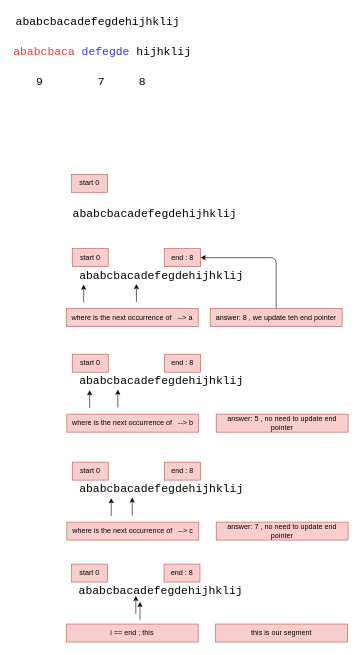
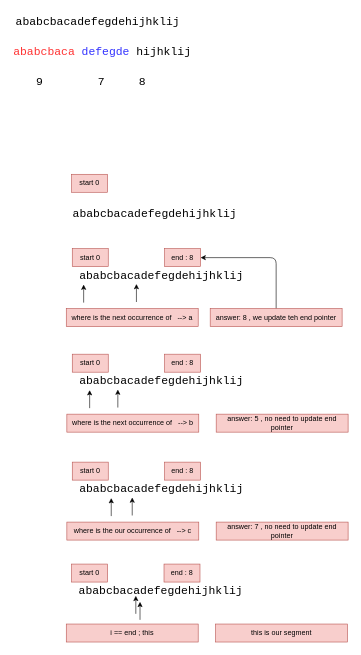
node "where is the next occurrence of --> c": label "where is the next occurrence of --> c" -> "where is the our occurrence of --> c"
